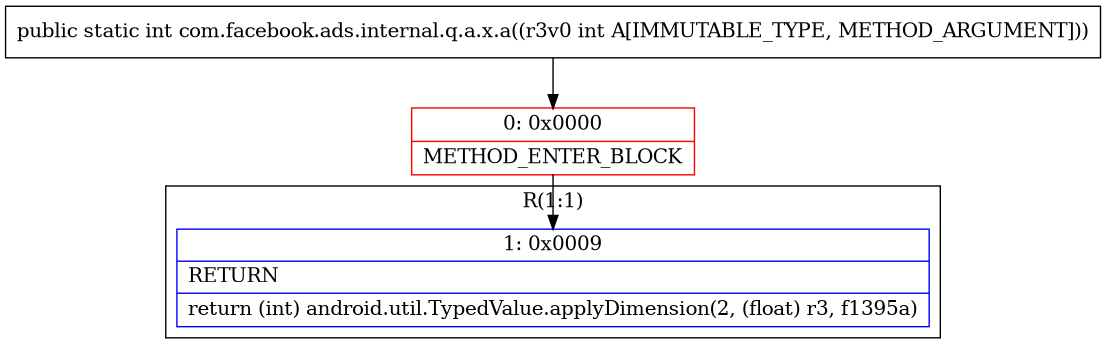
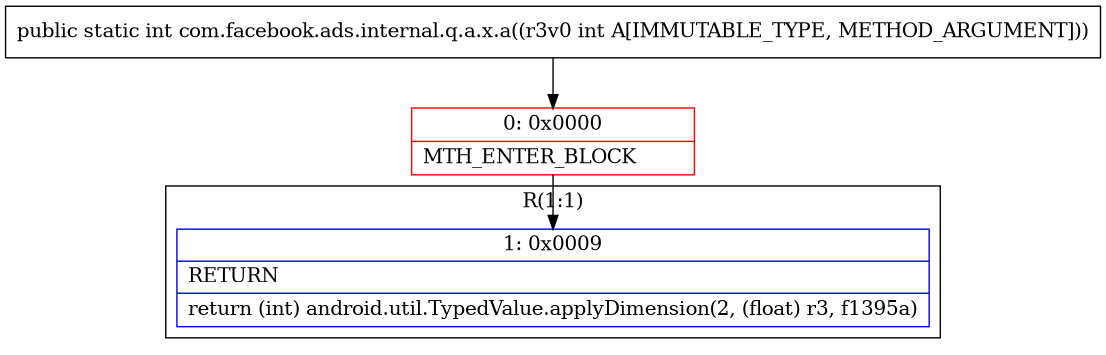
node "0: 0x0000": text "METHOD_ENTER_BLOCK" -> "MTH_ENTER_BLOCK"
